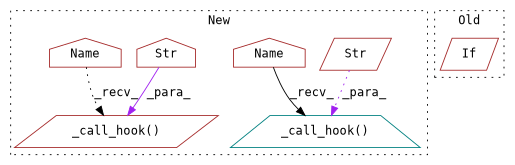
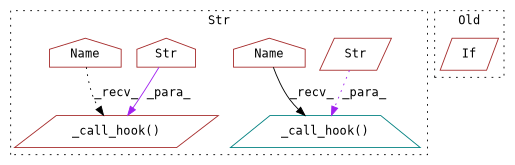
cluster "New": label "New" -> "Str"
